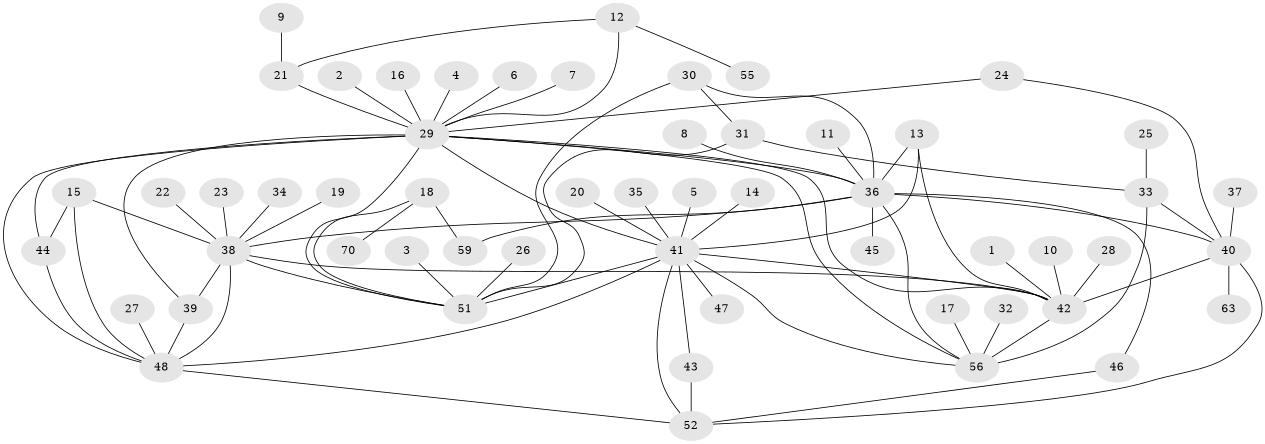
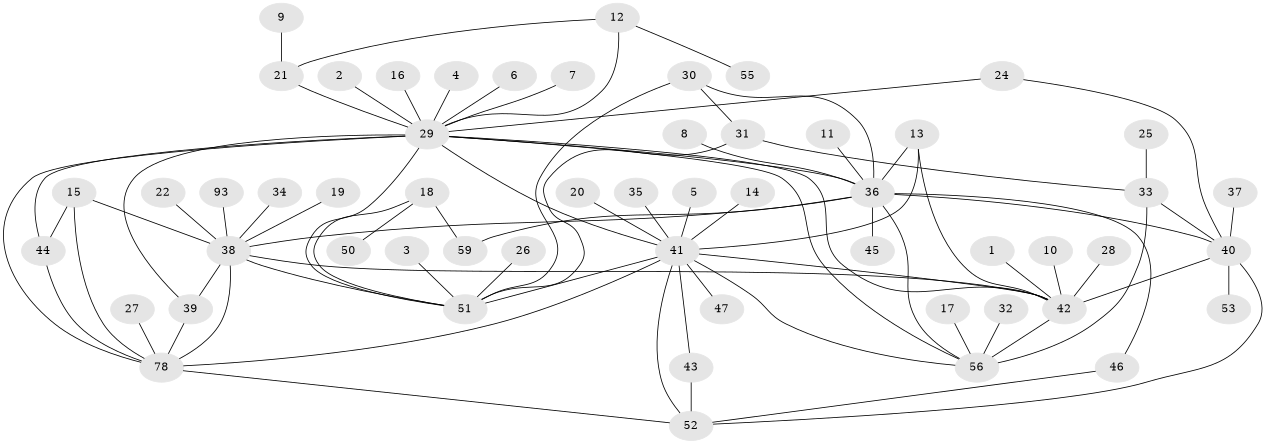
node "23": label "23" -> "93"
node "70": label "70" -> "50"
node "63": label "63" -> "53"
node "48": label "48" -> "78"
